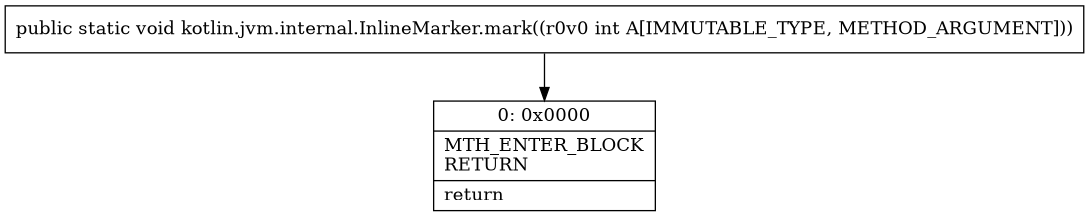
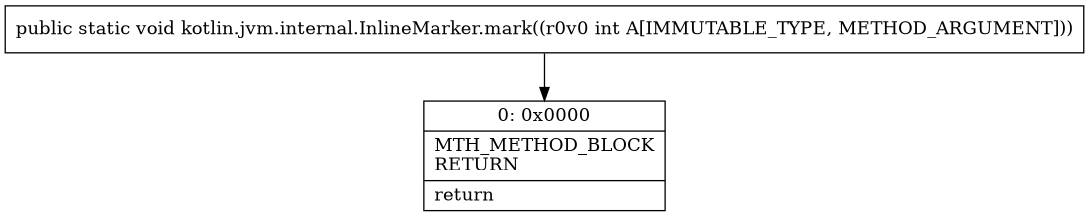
node "0: 0x0000": text "MTH_ENTER_BLOCK" -> "MTH_METHOD_BLOCK"
